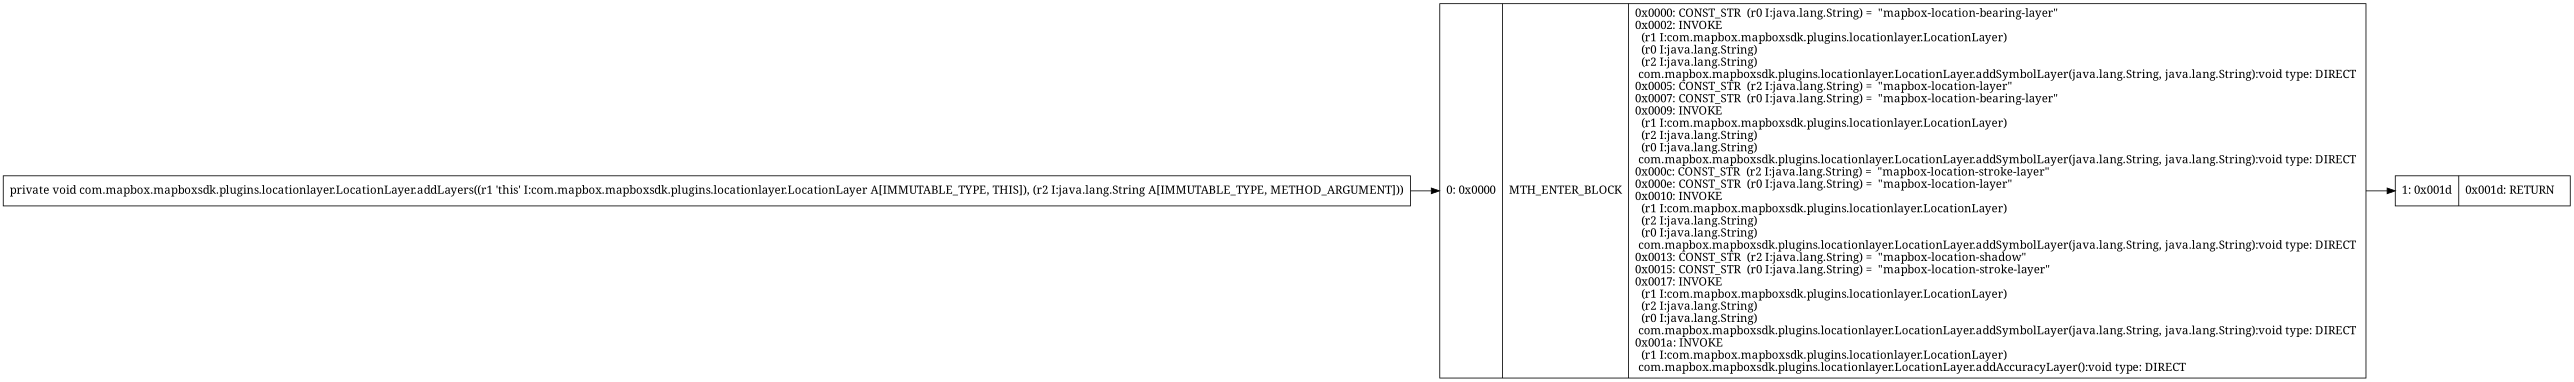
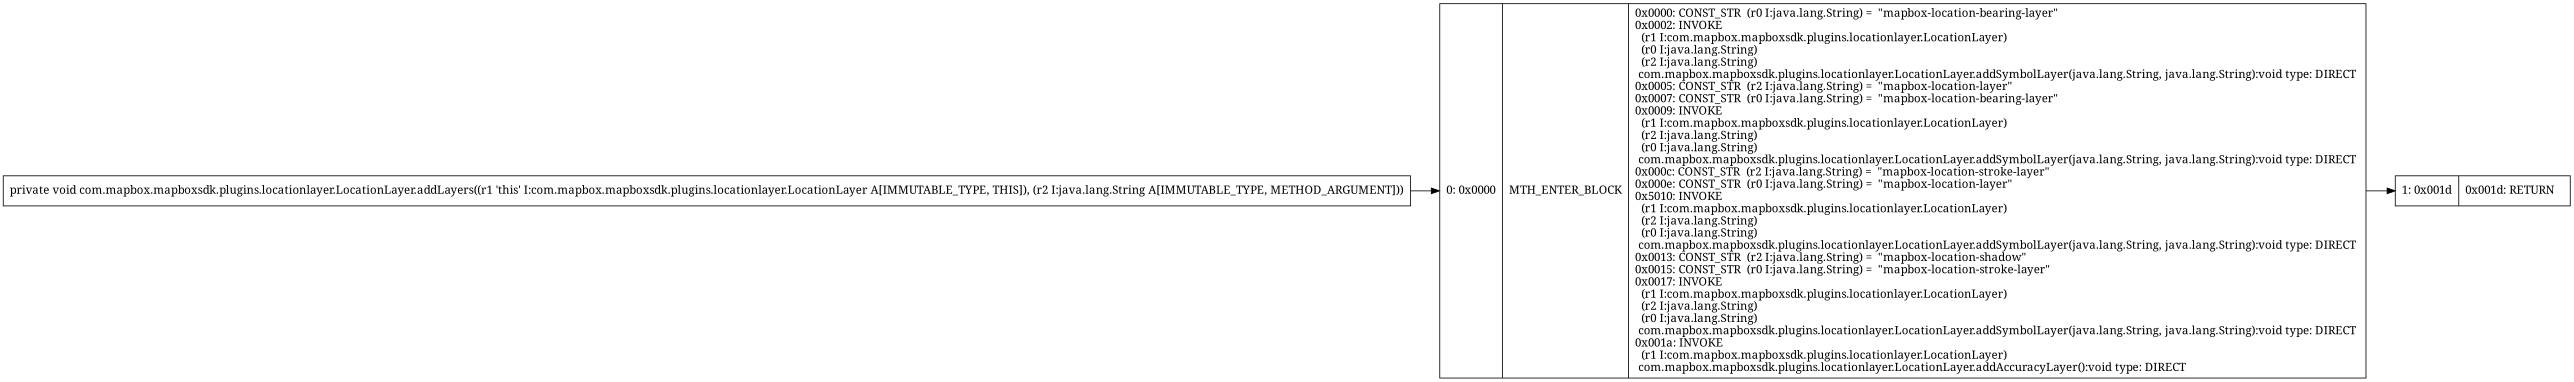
node "0: 0x0000": text "0x0010: INVOKE" -> "0x5010: INVOKE"
